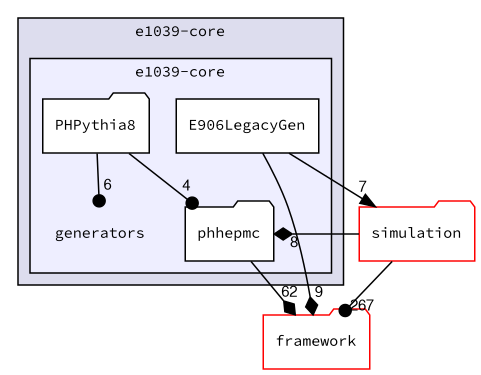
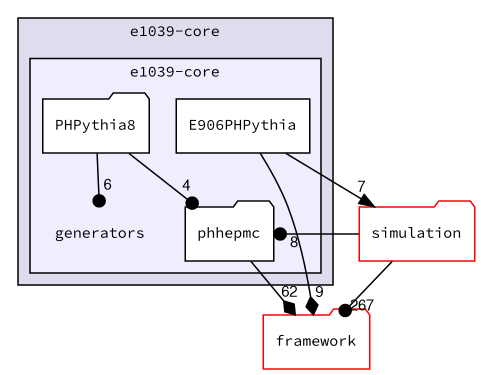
node "E906LegacyGen": label "E906LegacyGen" -> "E906PHPythia"
edge "simulation" -> "phhepmc": arrowhead diamond -> dot
